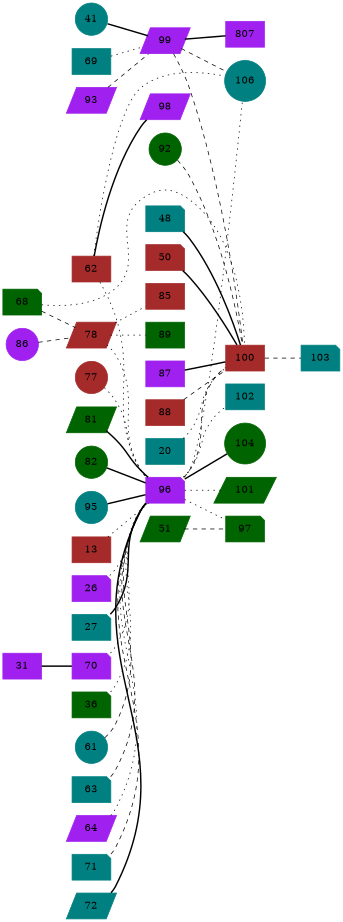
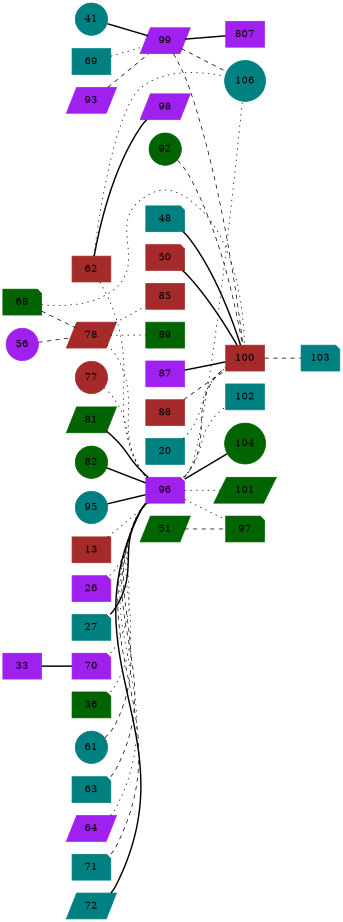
node "86": label "86" -> "56"
node "31": label "31" -> "33"
